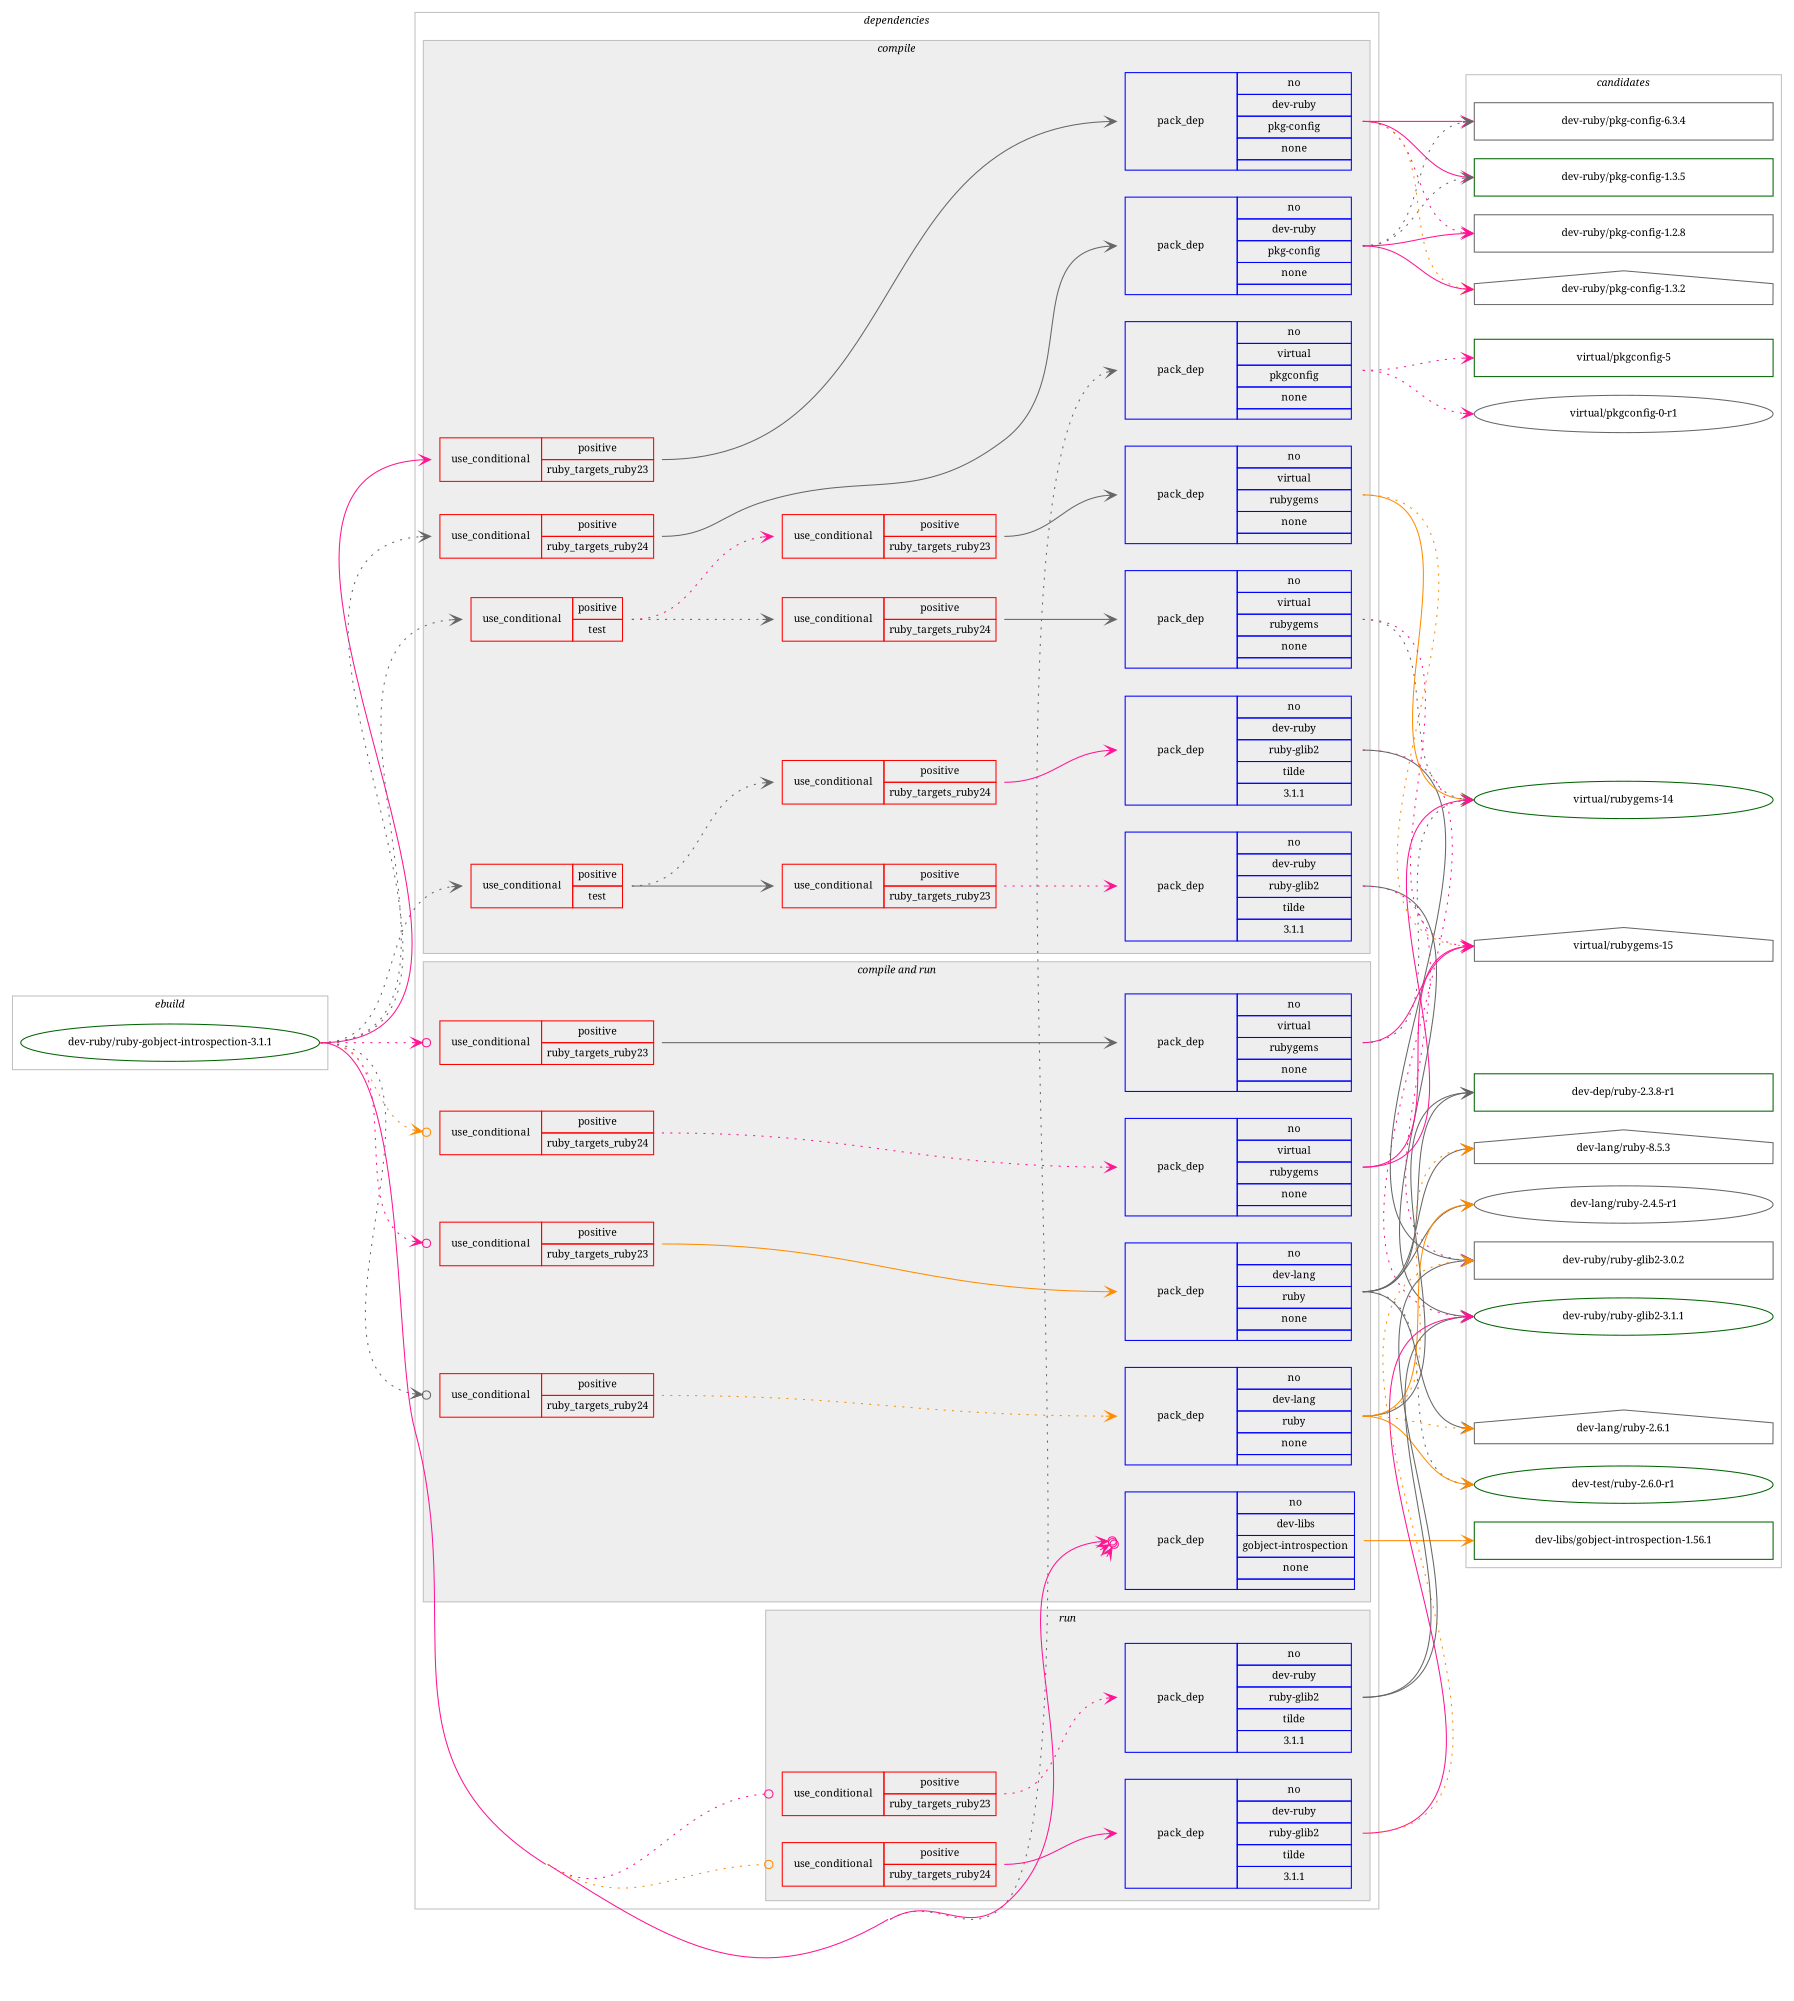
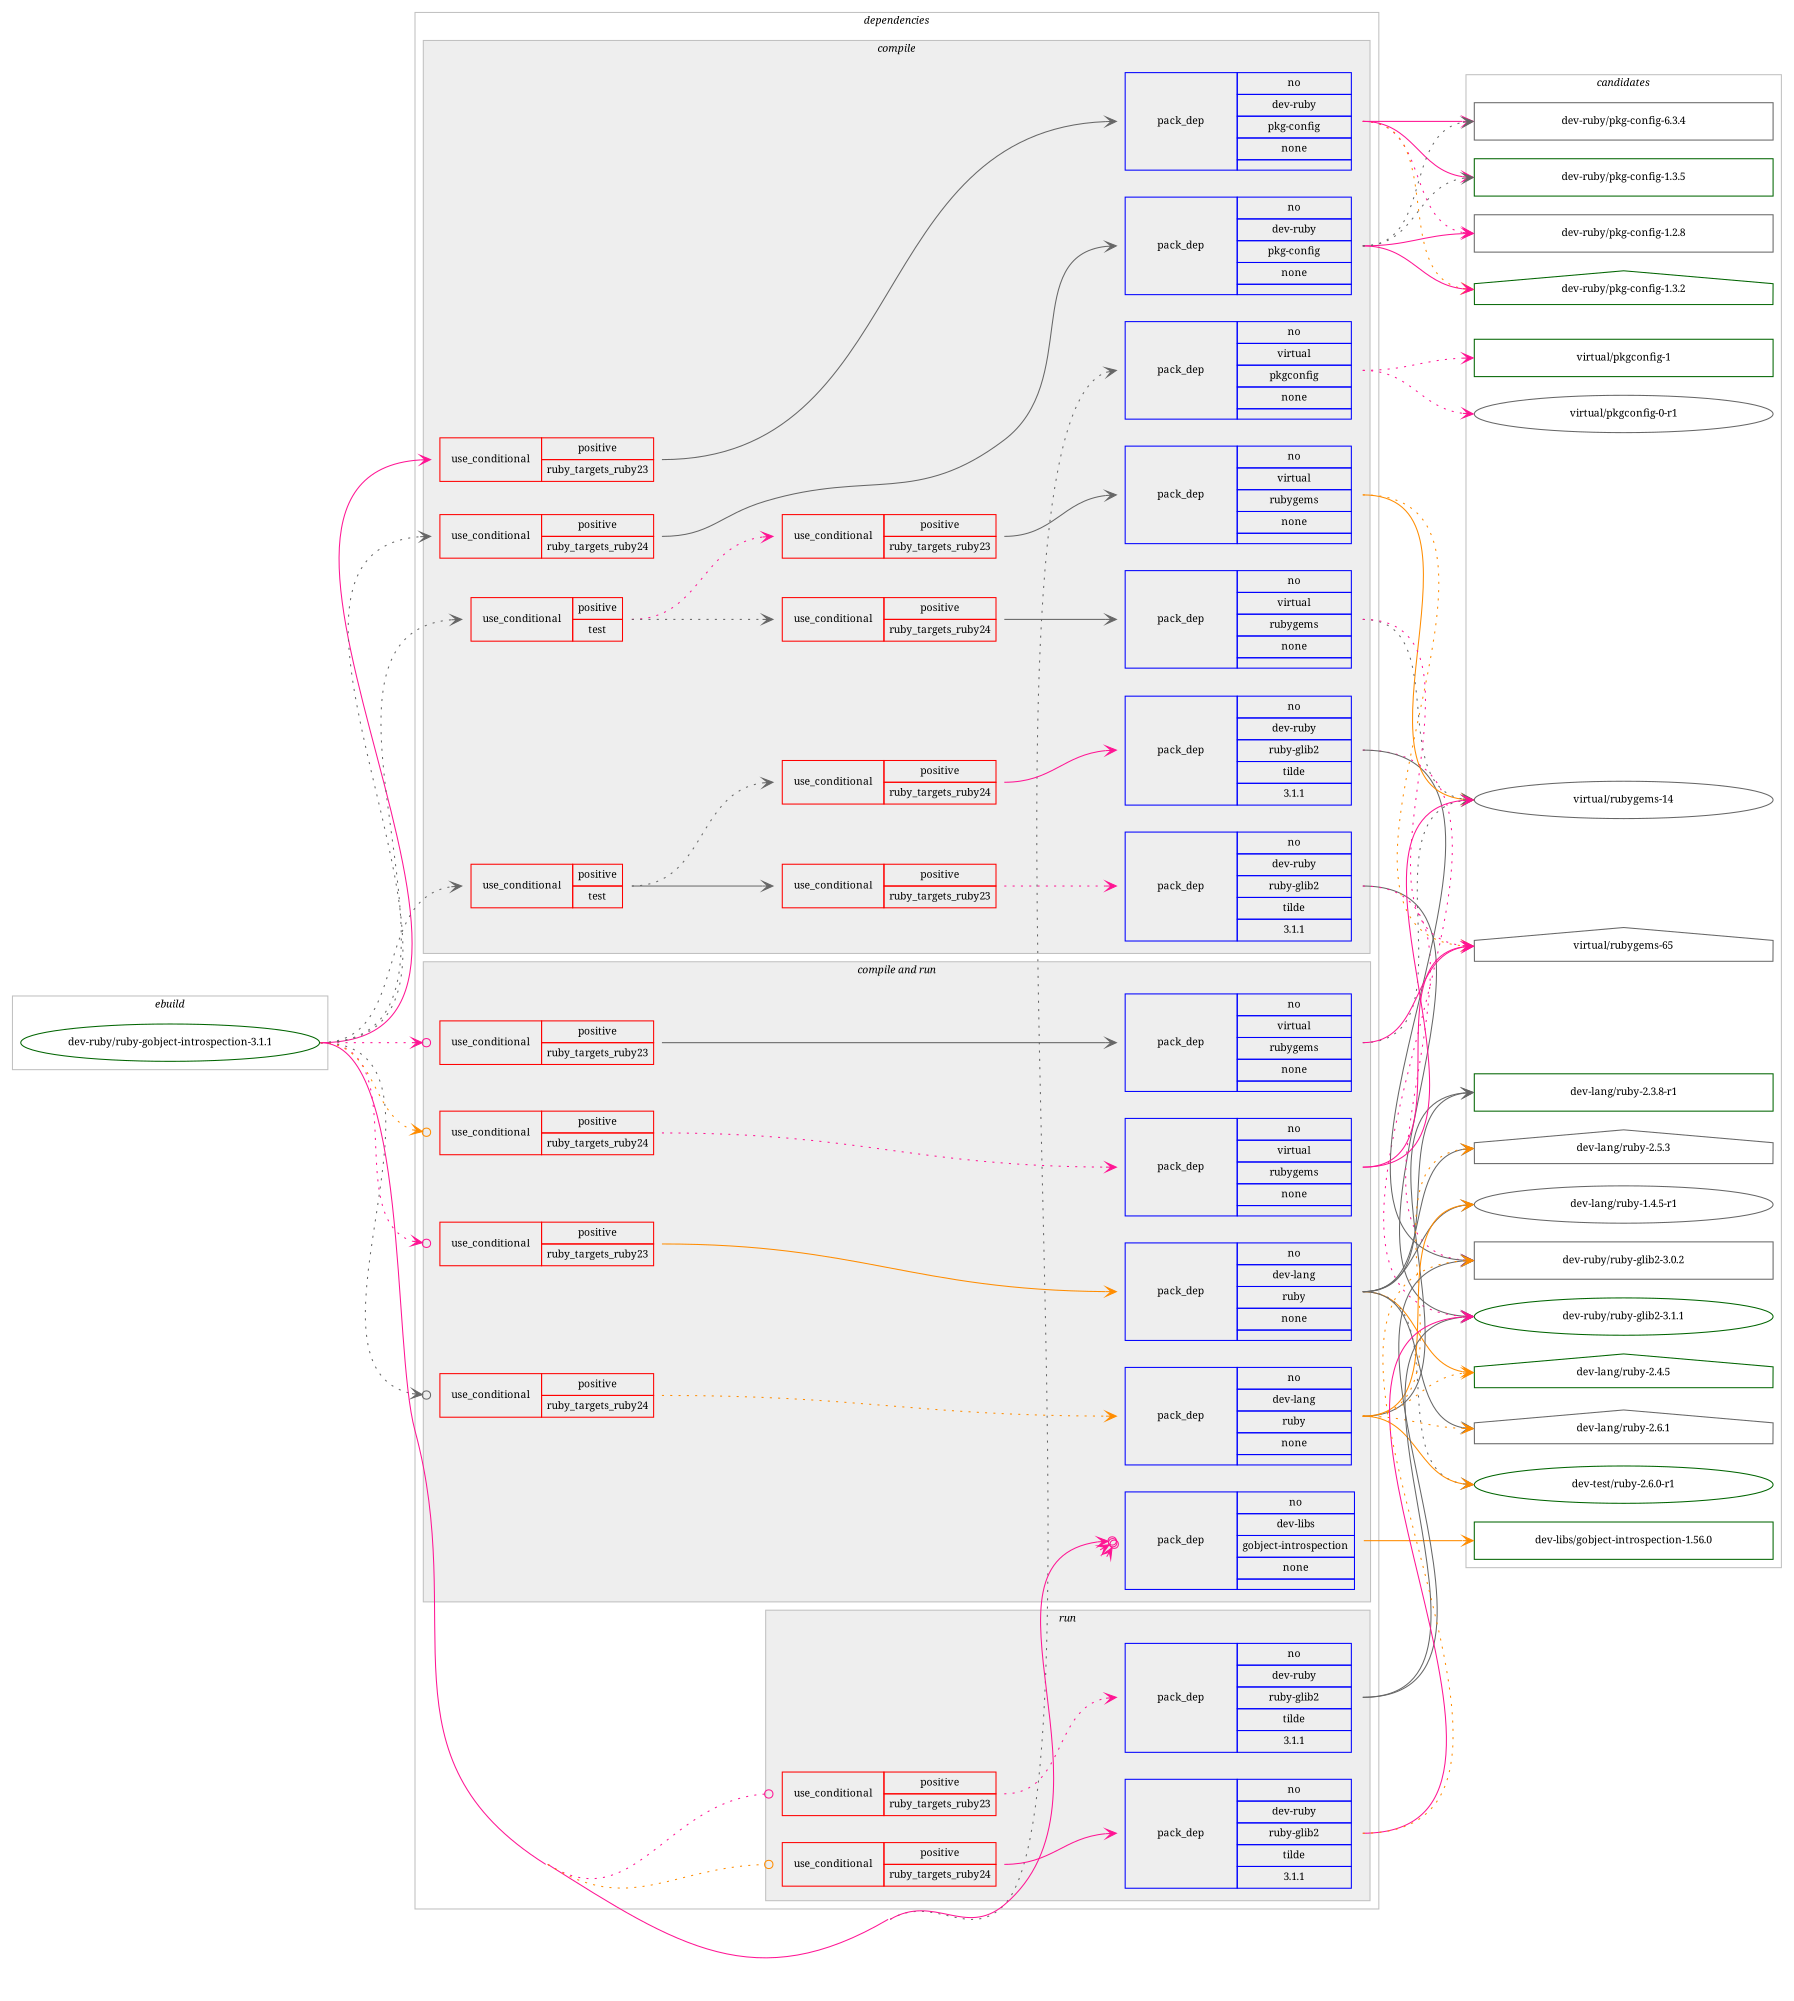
node "dev-ruby/pkg-config-1.3.2": color gray40 -> darkgreen
node "virtual/pkgconfig-5": label "virtual/pkgconfig-5" -> "virtual/pkgconfig-1"
node "virtual/rubygems-14": color darkgreen -> gray40
node "virtual/rubygems-15": label "virtual/rubygems-15" -> "virtual/rubygems-65"
node "dev-dep/ruby-2.3.8-r1": label "dev-dep/ruby-2.3.8-r1" -> "dev-lang/ruby-2.3.8-r1"
node "dev-lang/ruby-8.5.3": label "dev-lang/ruby-8.5.3" -> "dev-lang/ruby-2.5.3"
node "dev-lang/ruby-2.4.5-r1": label "dev-lang/ruby-2.4.5-r1" -> "dev-lang/ruby-1.4.5-r1"
node "dev-lang/ruby-2.4.5": added
node "dev-libs/gobject-introspection-1.56.1": label "dev-libs/gobject-introspection-1.56.1" -> "dev-libs/gobject-introspection-1.56.0"
